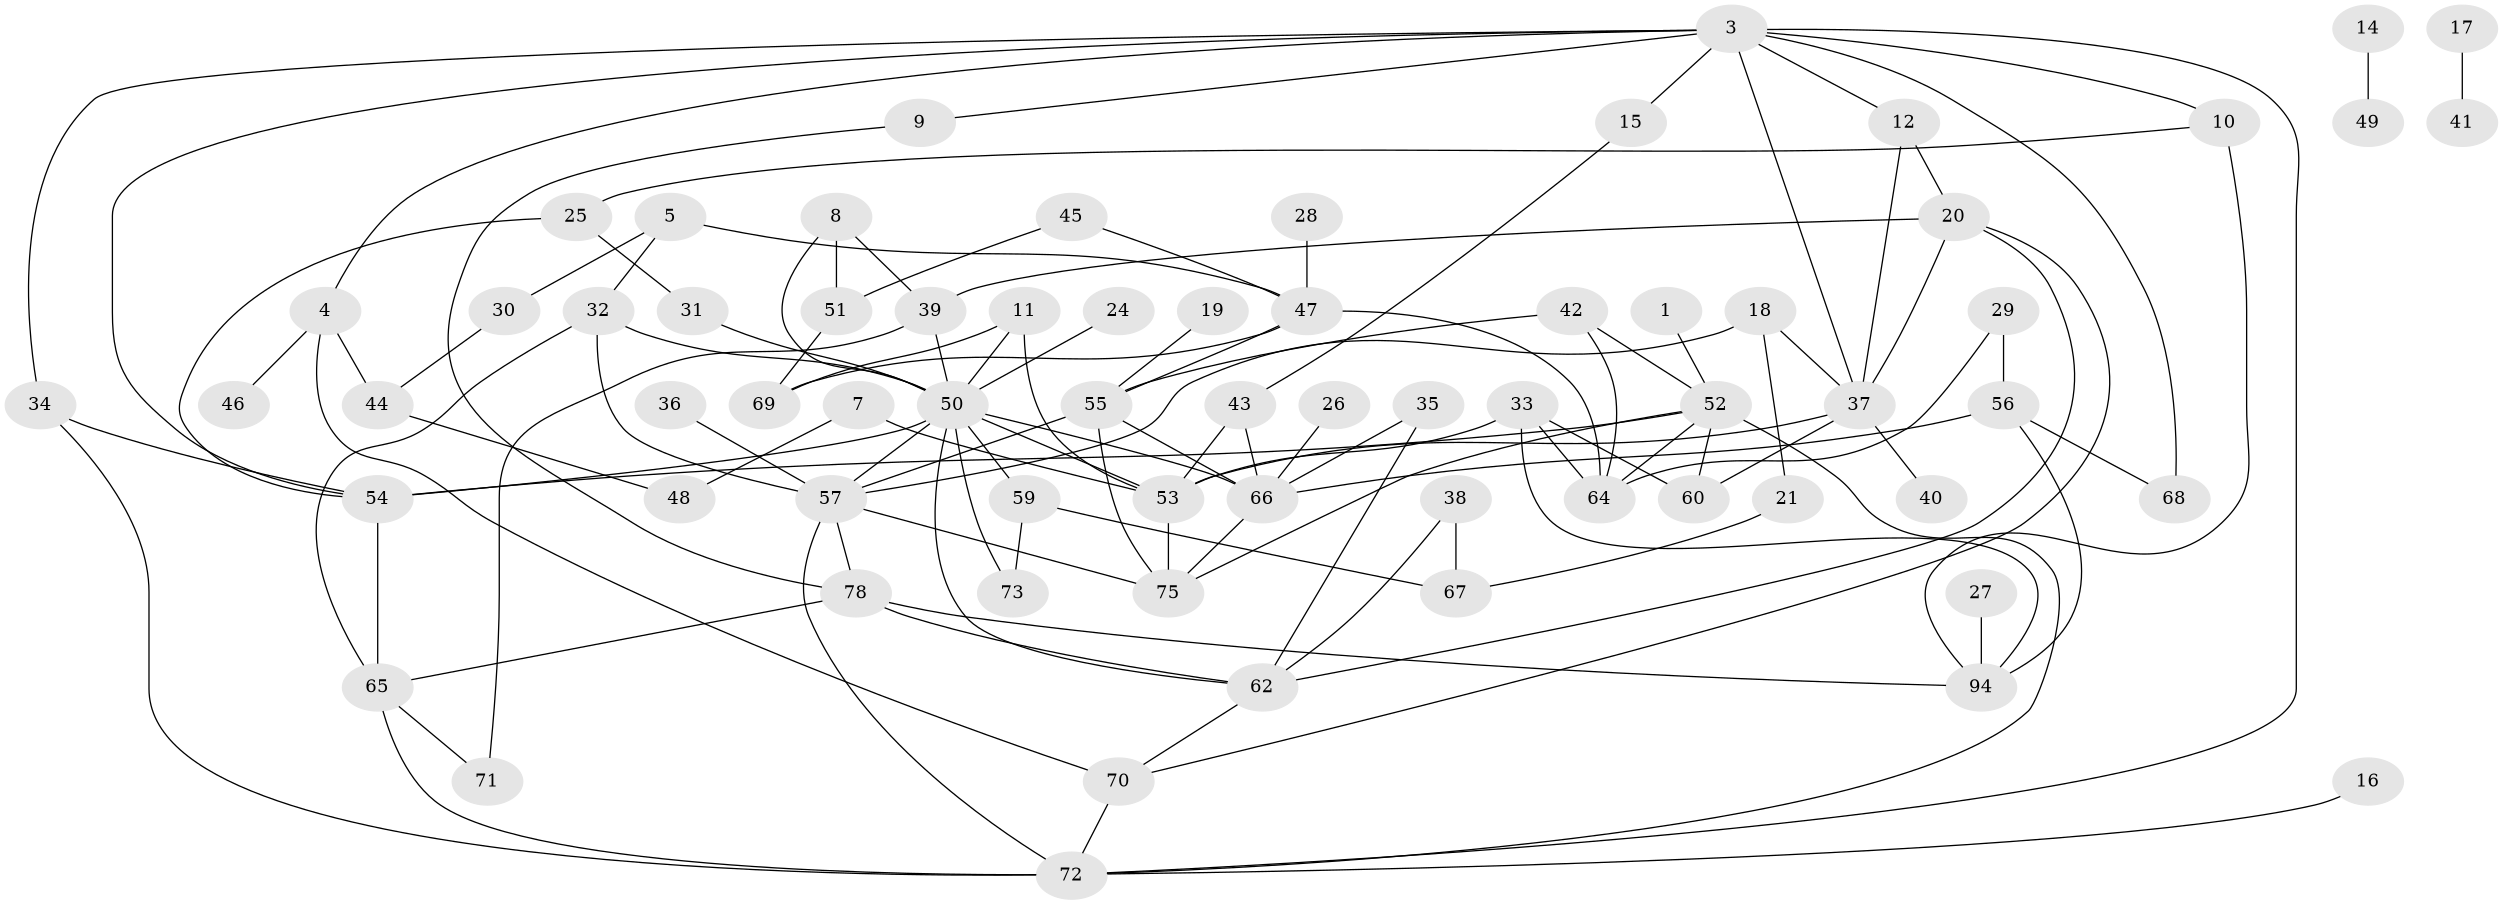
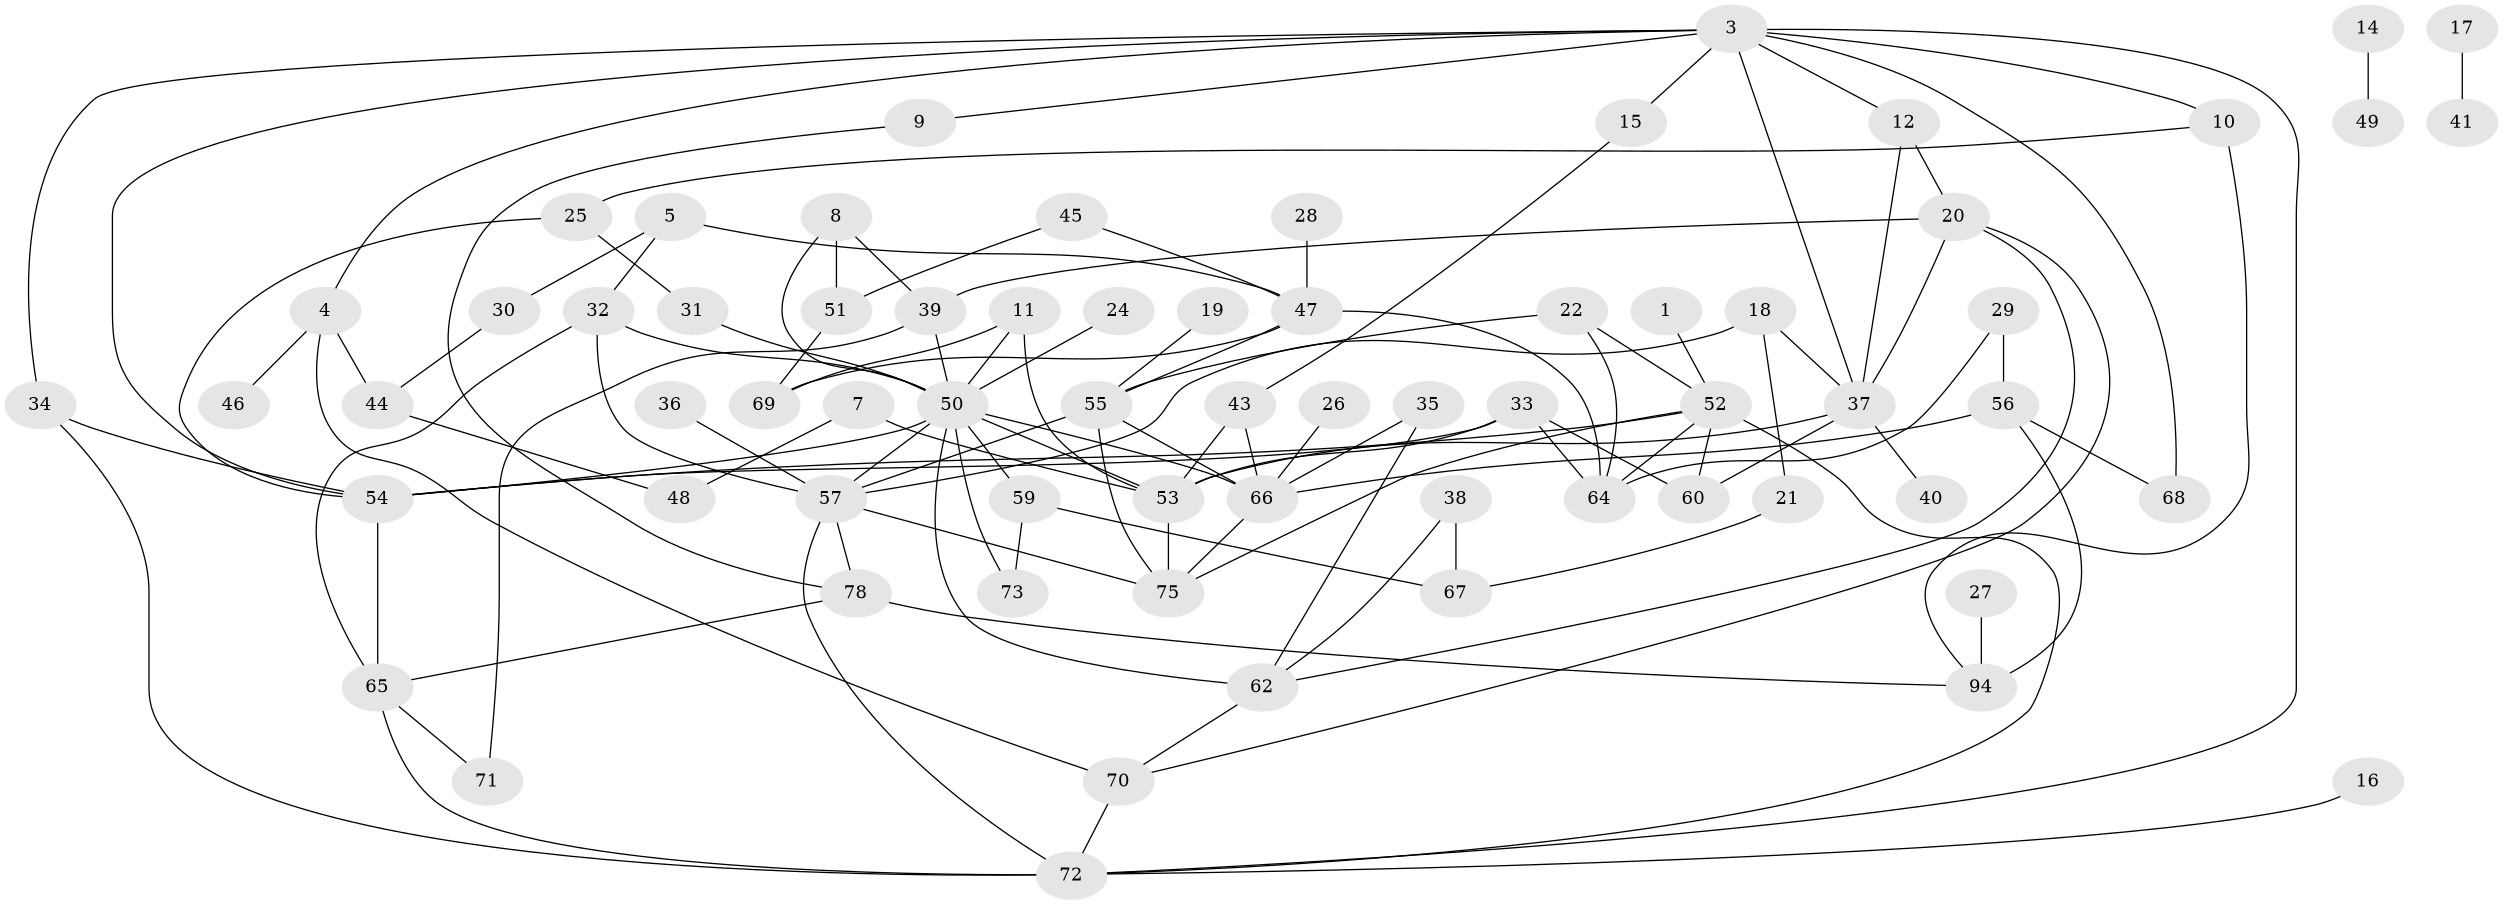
node "42": label "42" -> "22"
edge "33" -- "94": now "33" -- "54"
edge "78" -- "62": removed
